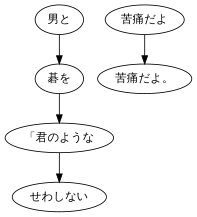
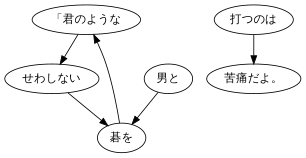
node "苦痛だよ": label "苦痛だよ" -> "打つのは"
edge "せわしない" -> "碁を": added
